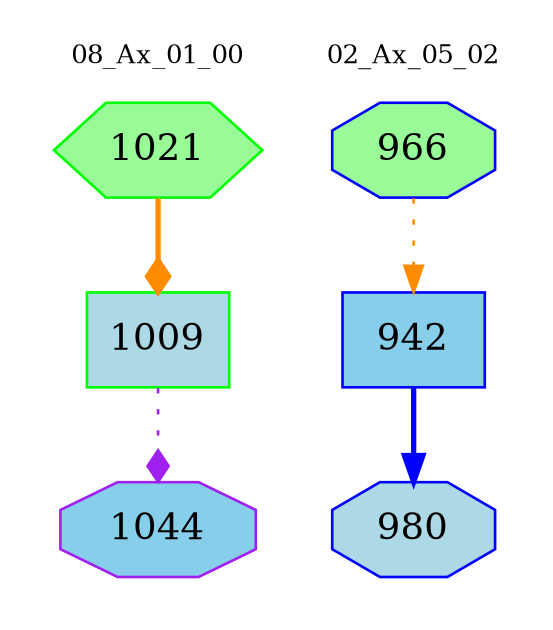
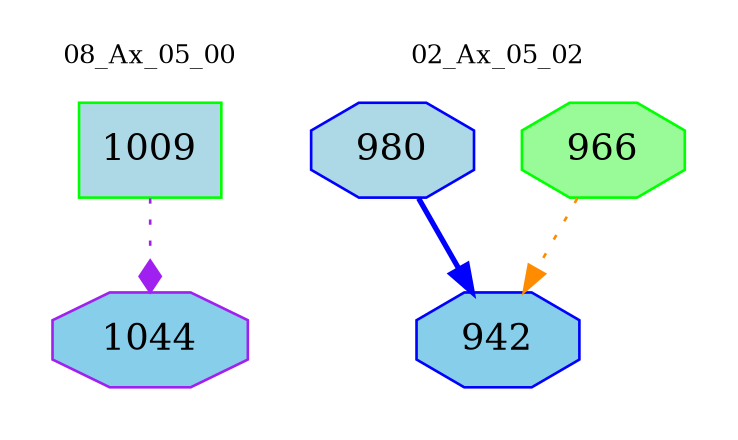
cluster "08_Ax_01_00": label "08_Ax_01_00" -> "08_Ax_05_00"
node "1021": removed
node "966": color blue -> green
node "942": shape box -> octagon
edge "942" -> "980": reversed
